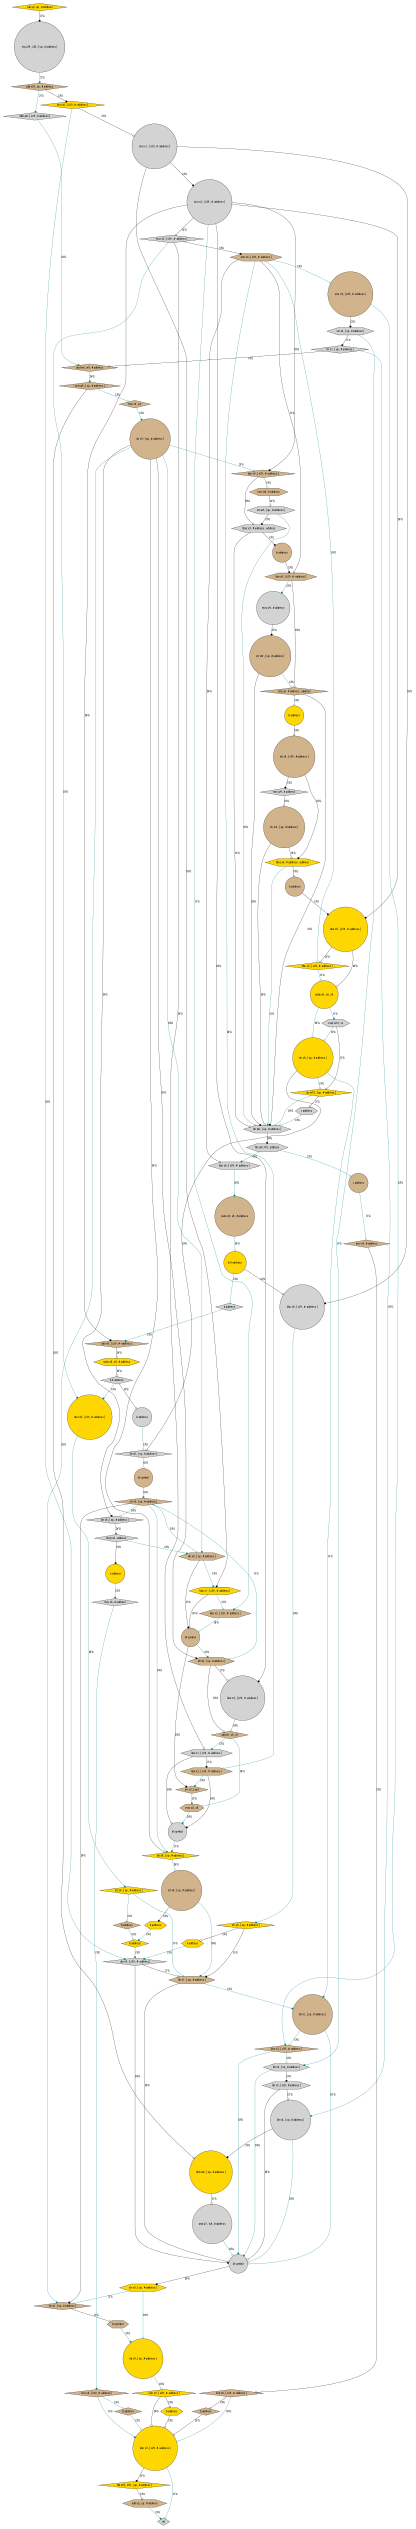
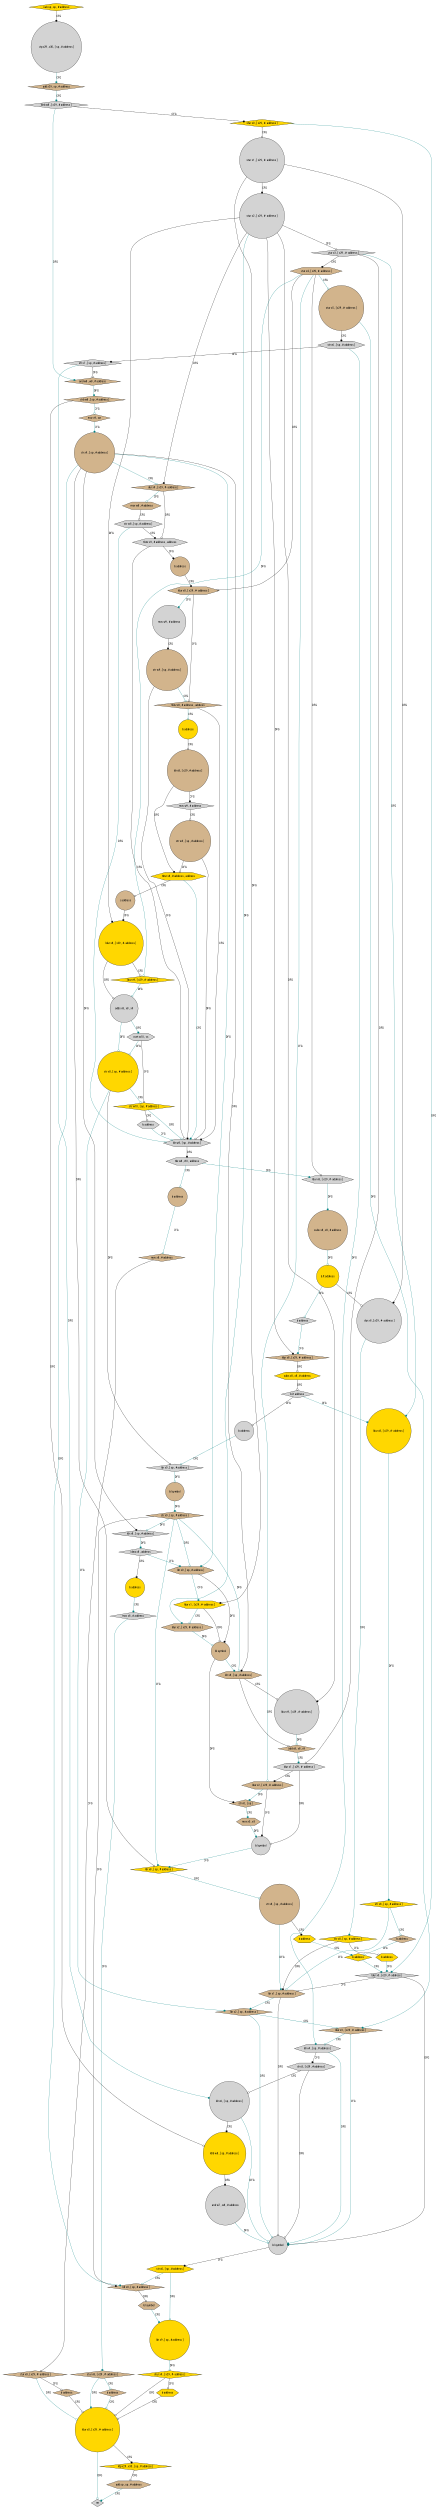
edge "add x29 , sp , # address" -> "stur x0 , [ x29 , #- address ]": now "ldrb w8 , [ x29 , # address ]" -> "stur x0 , [ x29 , #- address ]"
node "adds x8 , x8 , x9": fillcolor gold -> lightgrey
edge "add x8 , x8 , x9" -> "mov x0 , x8": removed, label "DFG"
node "ldr x2 , [ sp , # address ]": shape circle -> diamond
edge "ldrb w8 , [ sp , # address ]" -> "and w7 , w8 , # address": arrowhead odot -> dot
